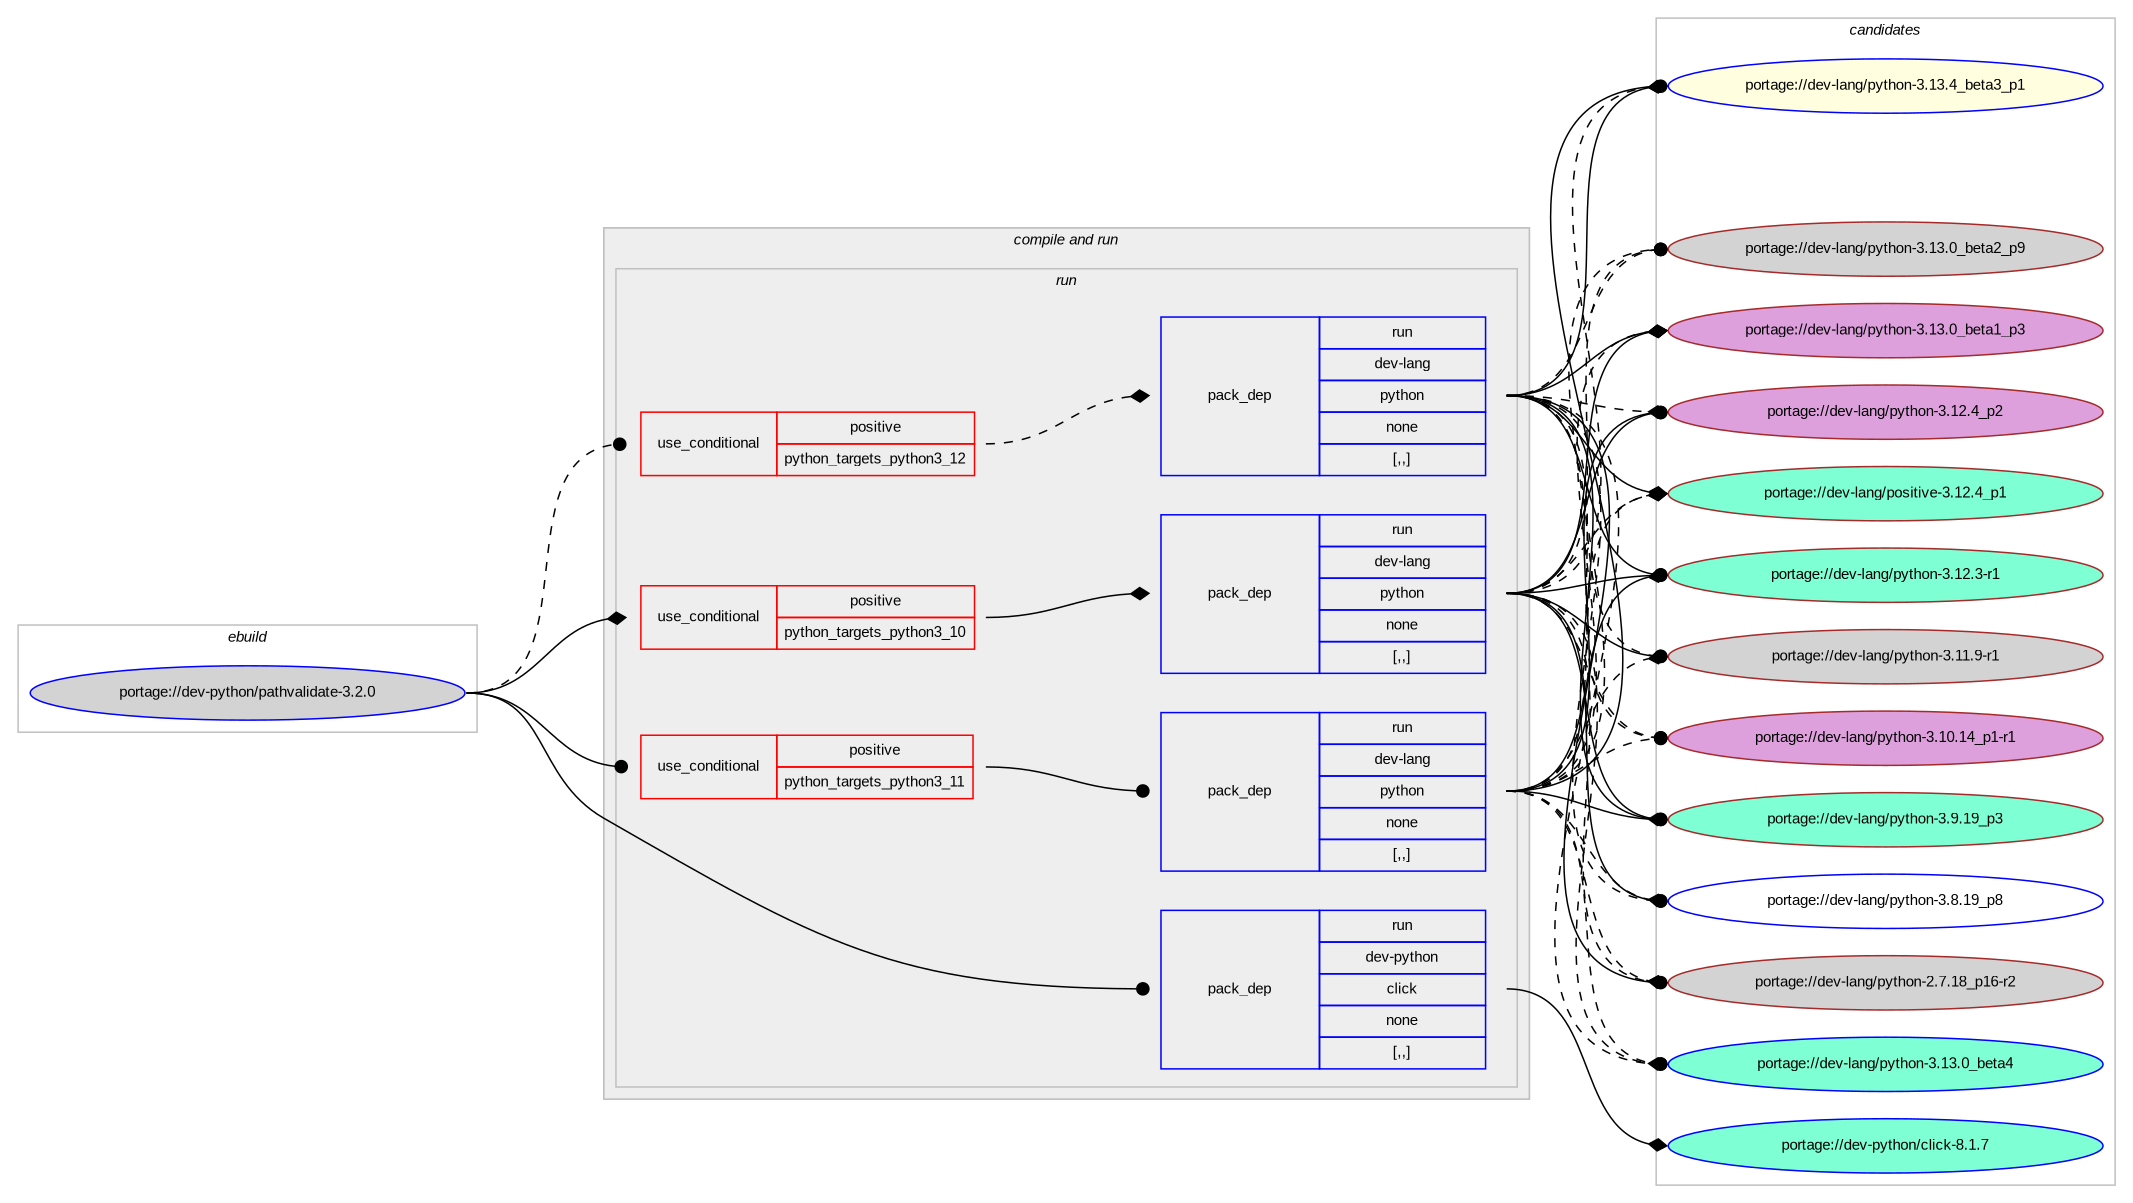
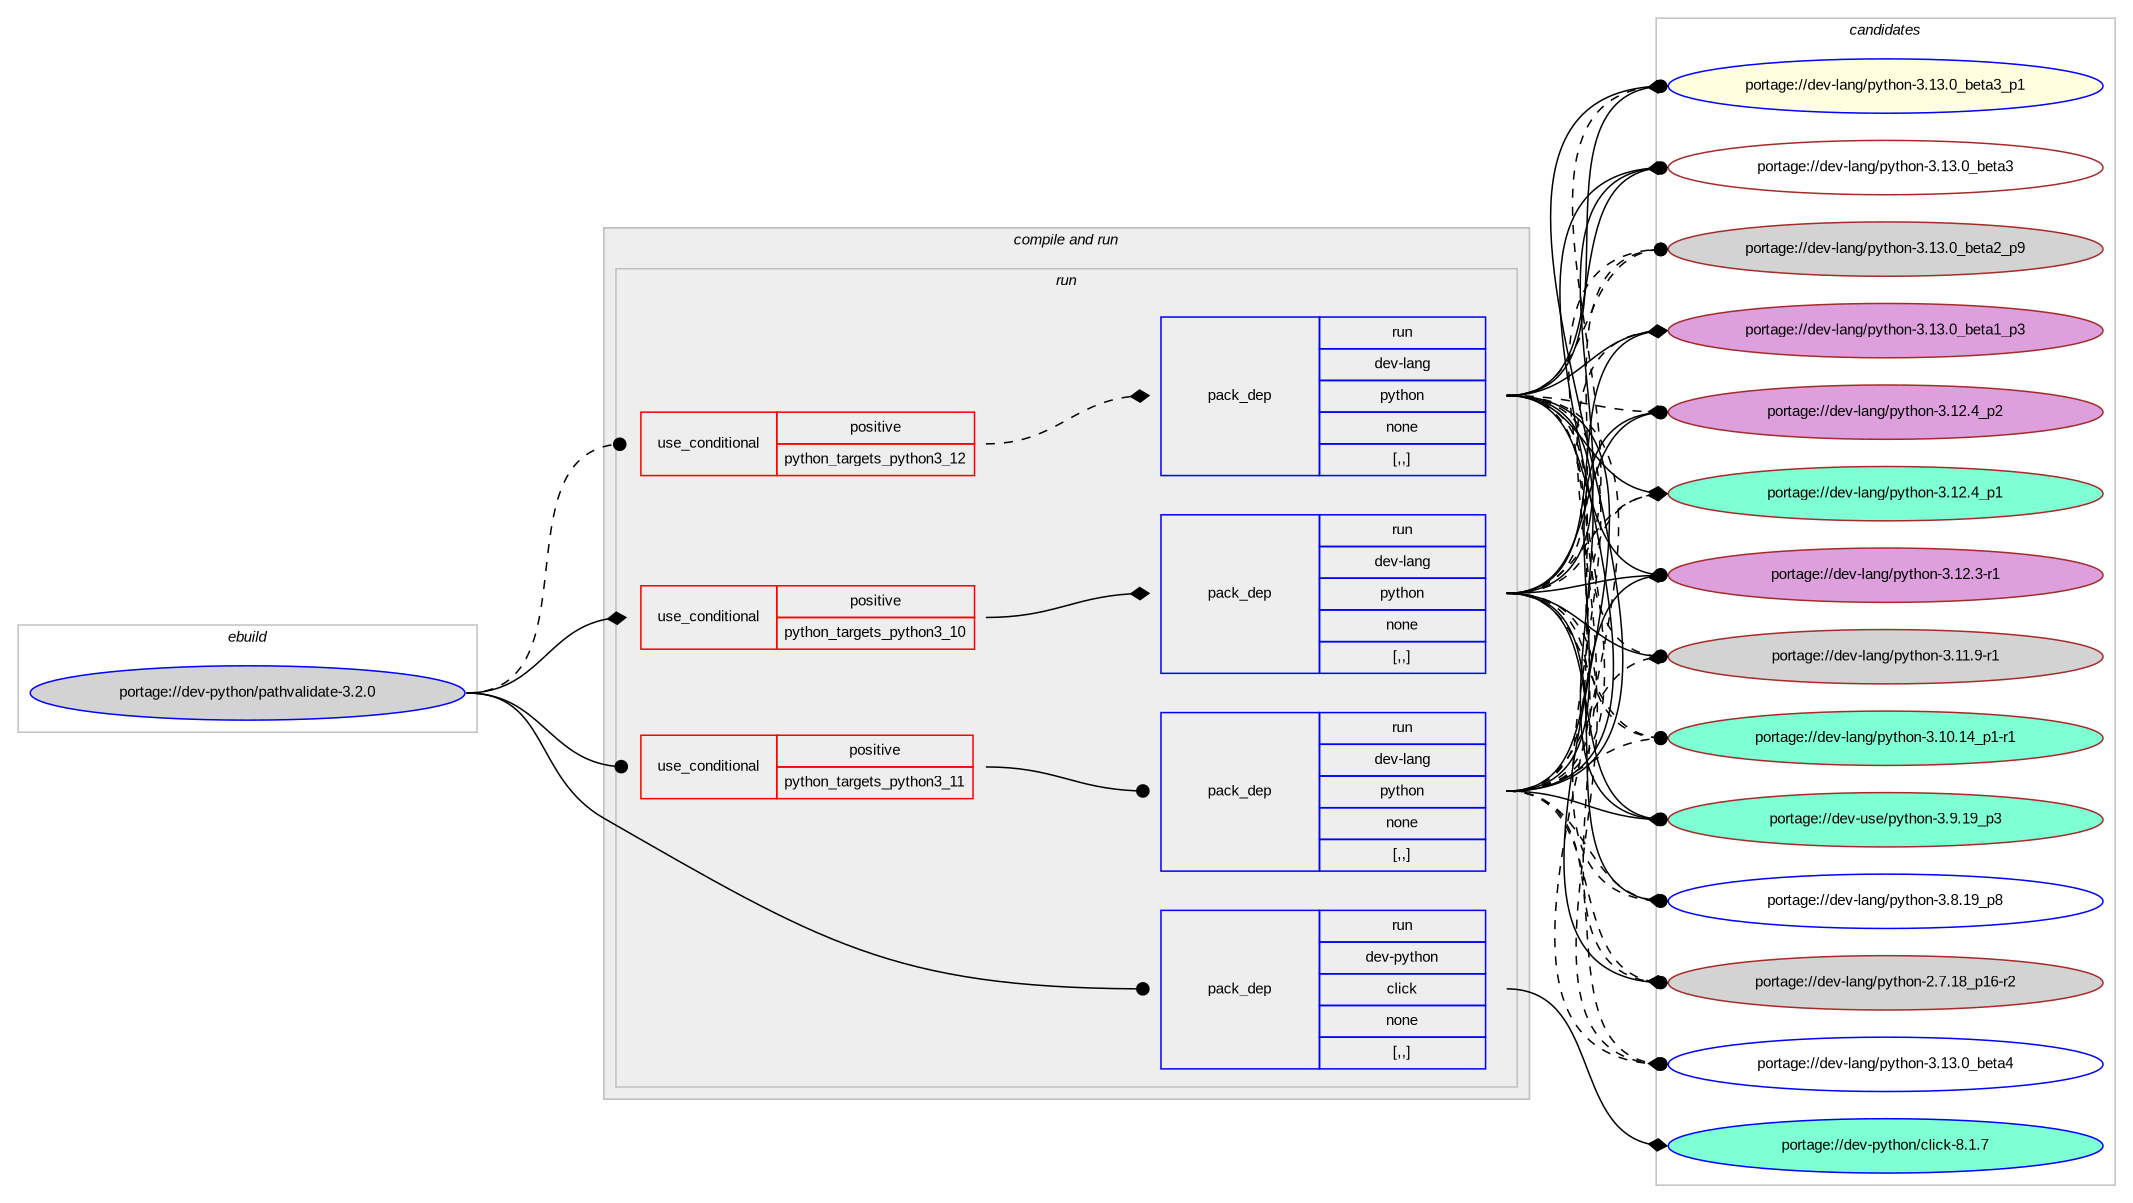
node "portage://dev-lang/python-3.13.4_beta3_p1": label "portage://dev-lang/python-3.13.4_beta3_p1" -> "portage://dev-lang/python-3.13.0_beta3_p1"
node "portage://dev-lang/python-3.13.0_beta3": added
node "portage://dev-lang/positive-3.12.4_p1": label "portage://dev-lang/positive-3.12.4_p1" -> "portage://dev-lang/python-3.12.4_p1"
node "portage://dev-lang/python-3.12.3-r1": fillcolor aquamarine -> plum
node "portage://dev-lang/python-3.10.14_p1-r1": fillcolor plum -> aquamarine
node "portage://dev-lang/python-3.9.19_p3": label "portage://dev-lang/python-3.9.19_p3" -> "portage://dev-use/python-3.9.19_p3"
node "portage://dev-lang/python-3.13.0_beta4": fillcolor aquamarine -> white
